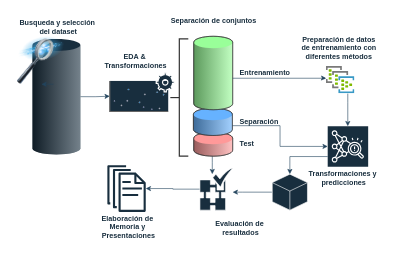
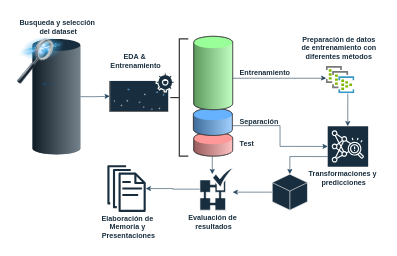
node "Separación de conjuntos": removed
node "EDA & Transformaciones": label "EDA & Transformaciones" -> "EDA & Entrenamiento"
node "Evaluación de resultados": moved (240, 228) -> (213, 222)
